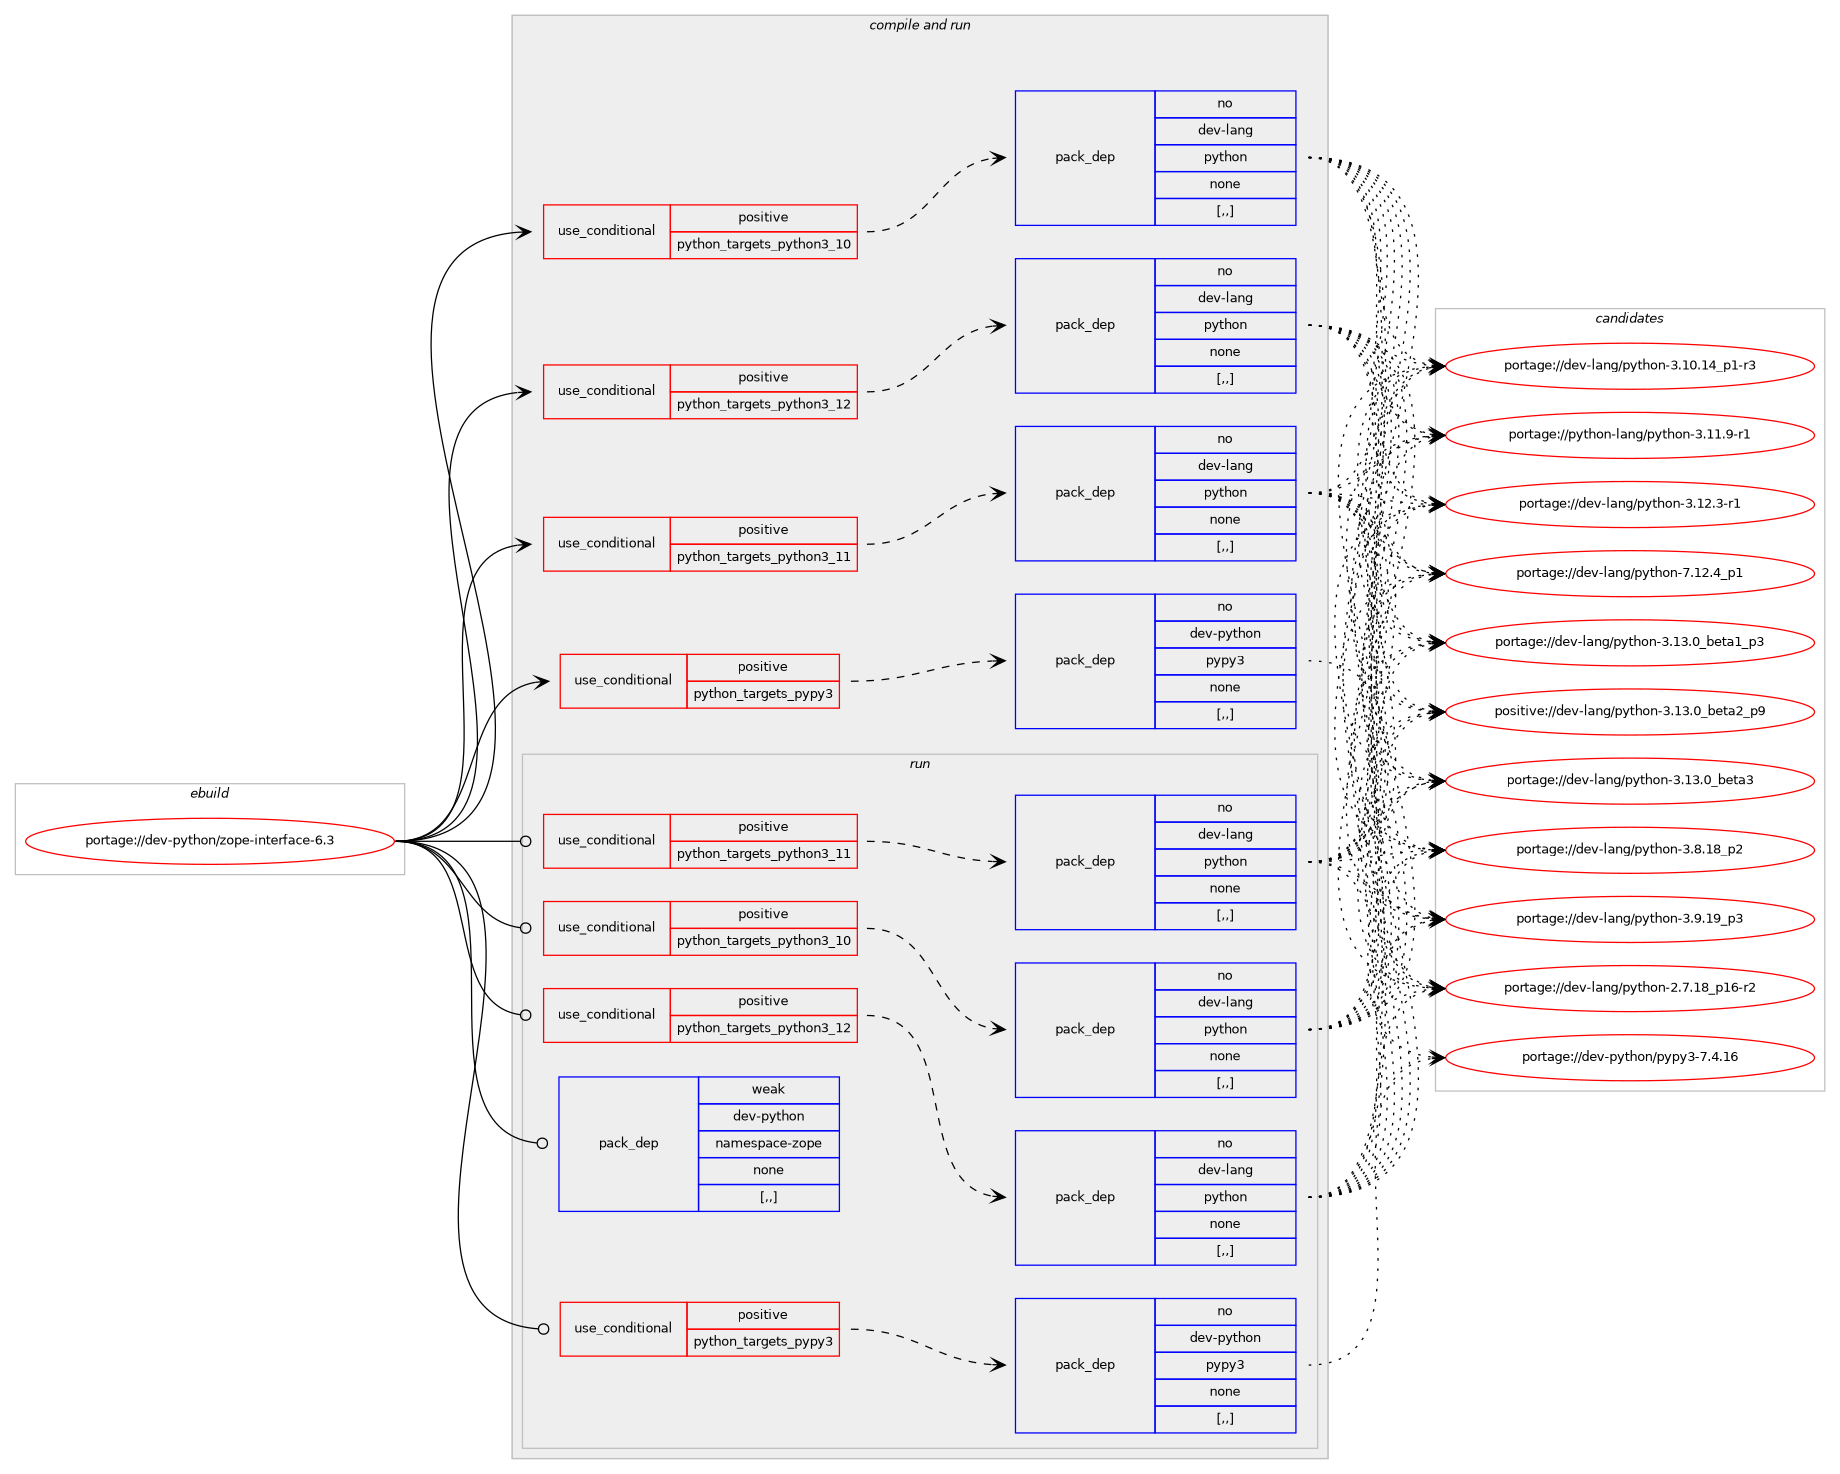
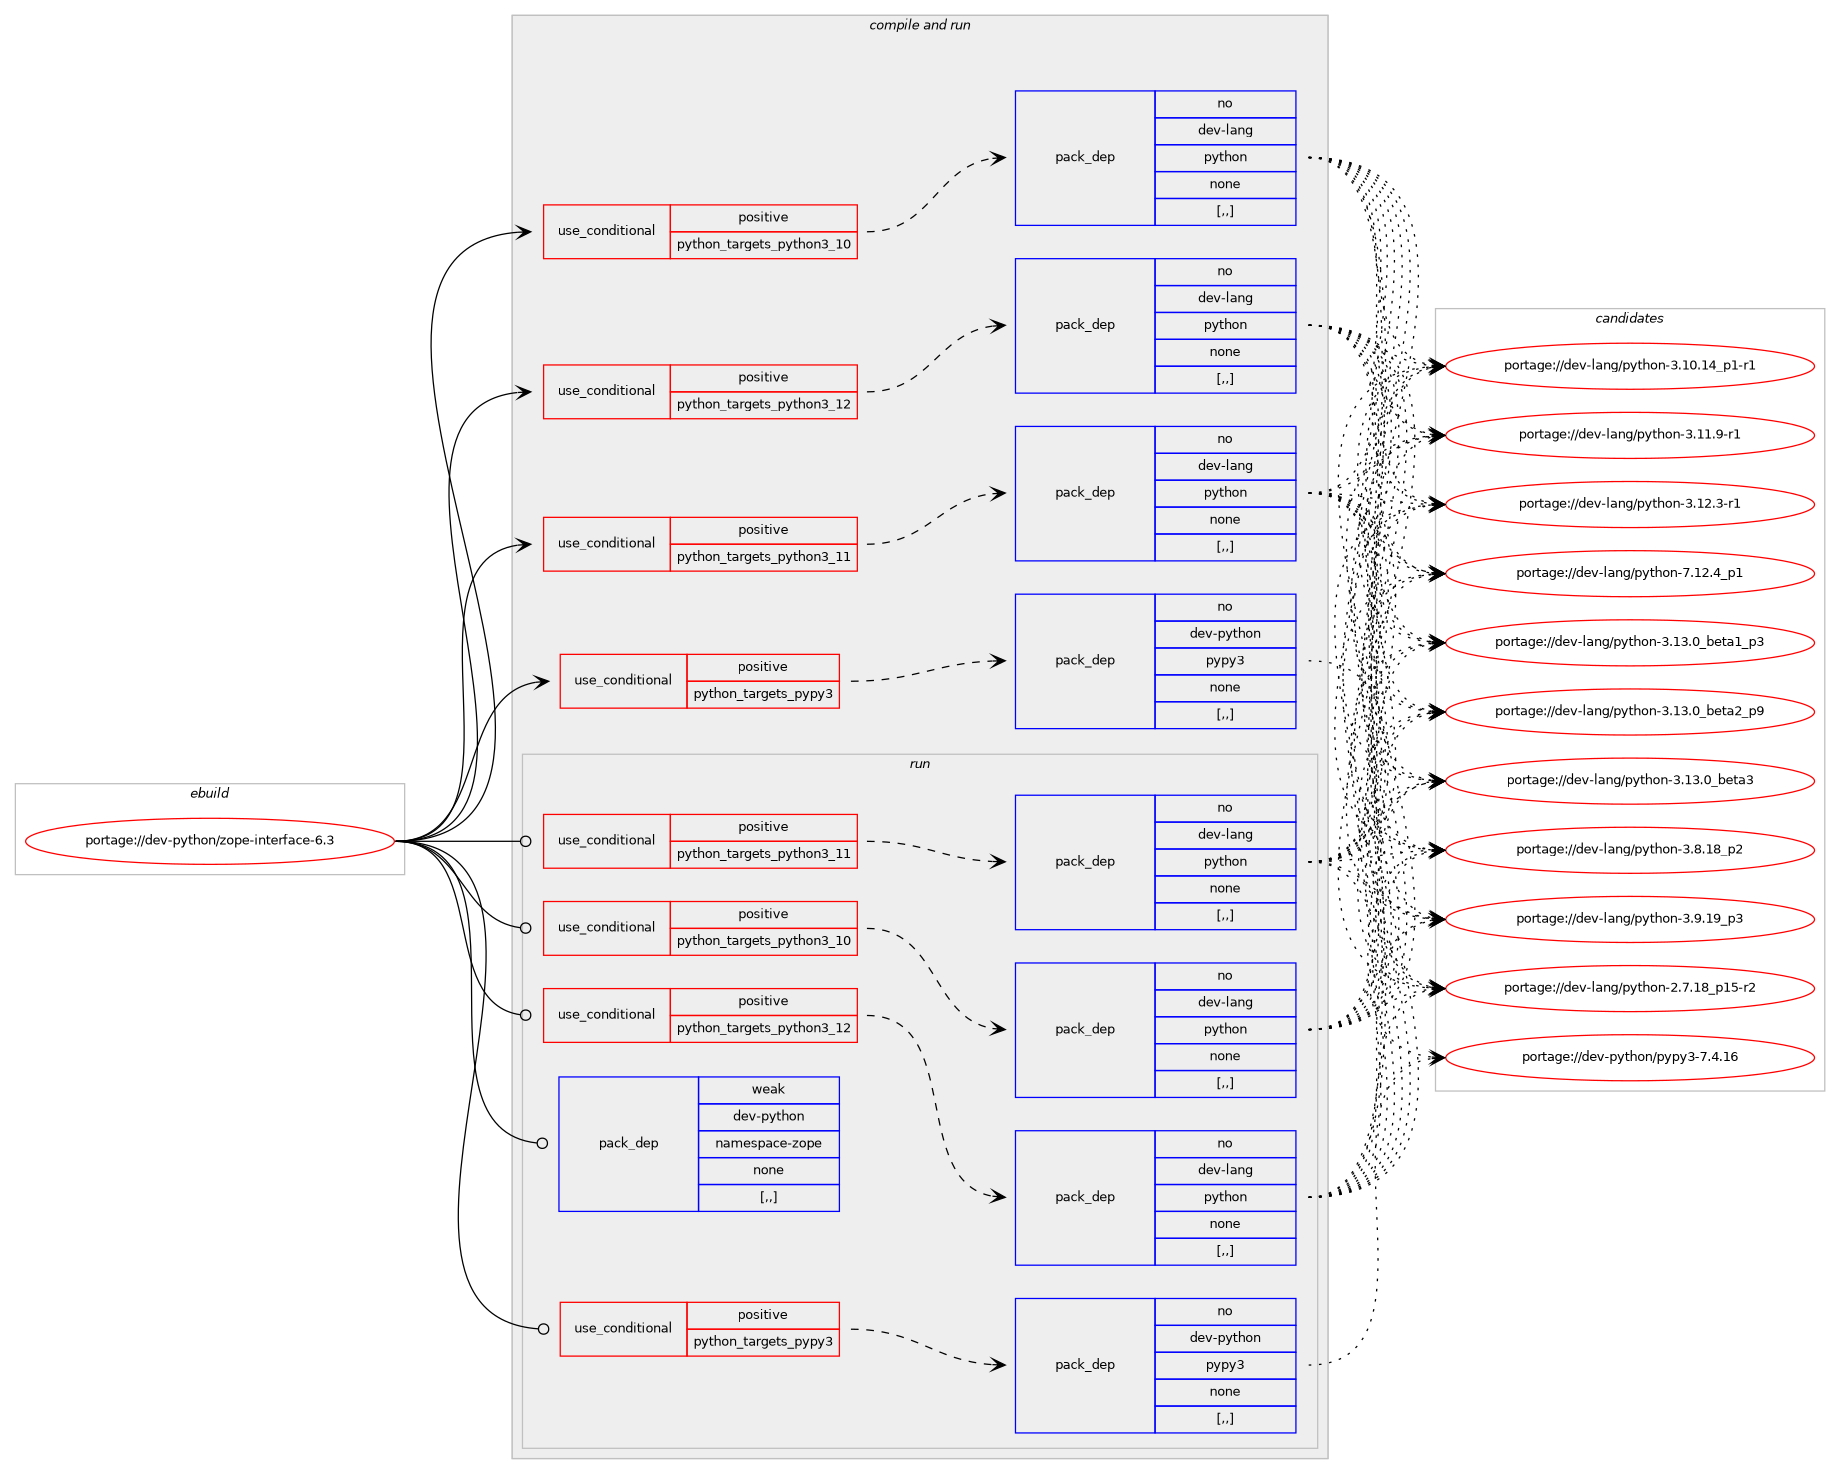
node "portage://dev-lang/python-3.10.14_p1-r3": label "portage://dev-lang/python-3.10.14_p1-r3" -> "portage://dev-lang/python-3.10.14_p1-r1"
node "portage://python-lang/python-3.11.9-r1": label "portage://python-lang/python-3.11.9-r1" -> "portage://dev-lang/python-3.11.9-r1"
node "positive://dev-lang/python-3.13.0_beta2_p9": label "positive://dev-lang/python-3.13.0_beta2_p9" -> "portage://dev-lang/python-3.13.0_beta2_p9"
node "portage://dev-lang/python-2.7.18_p16-r2": label "portage://dev-lang/python-2.7.18_p16-r2" -> "portage://dev-lang/python-2.7.18_p15-r2"
